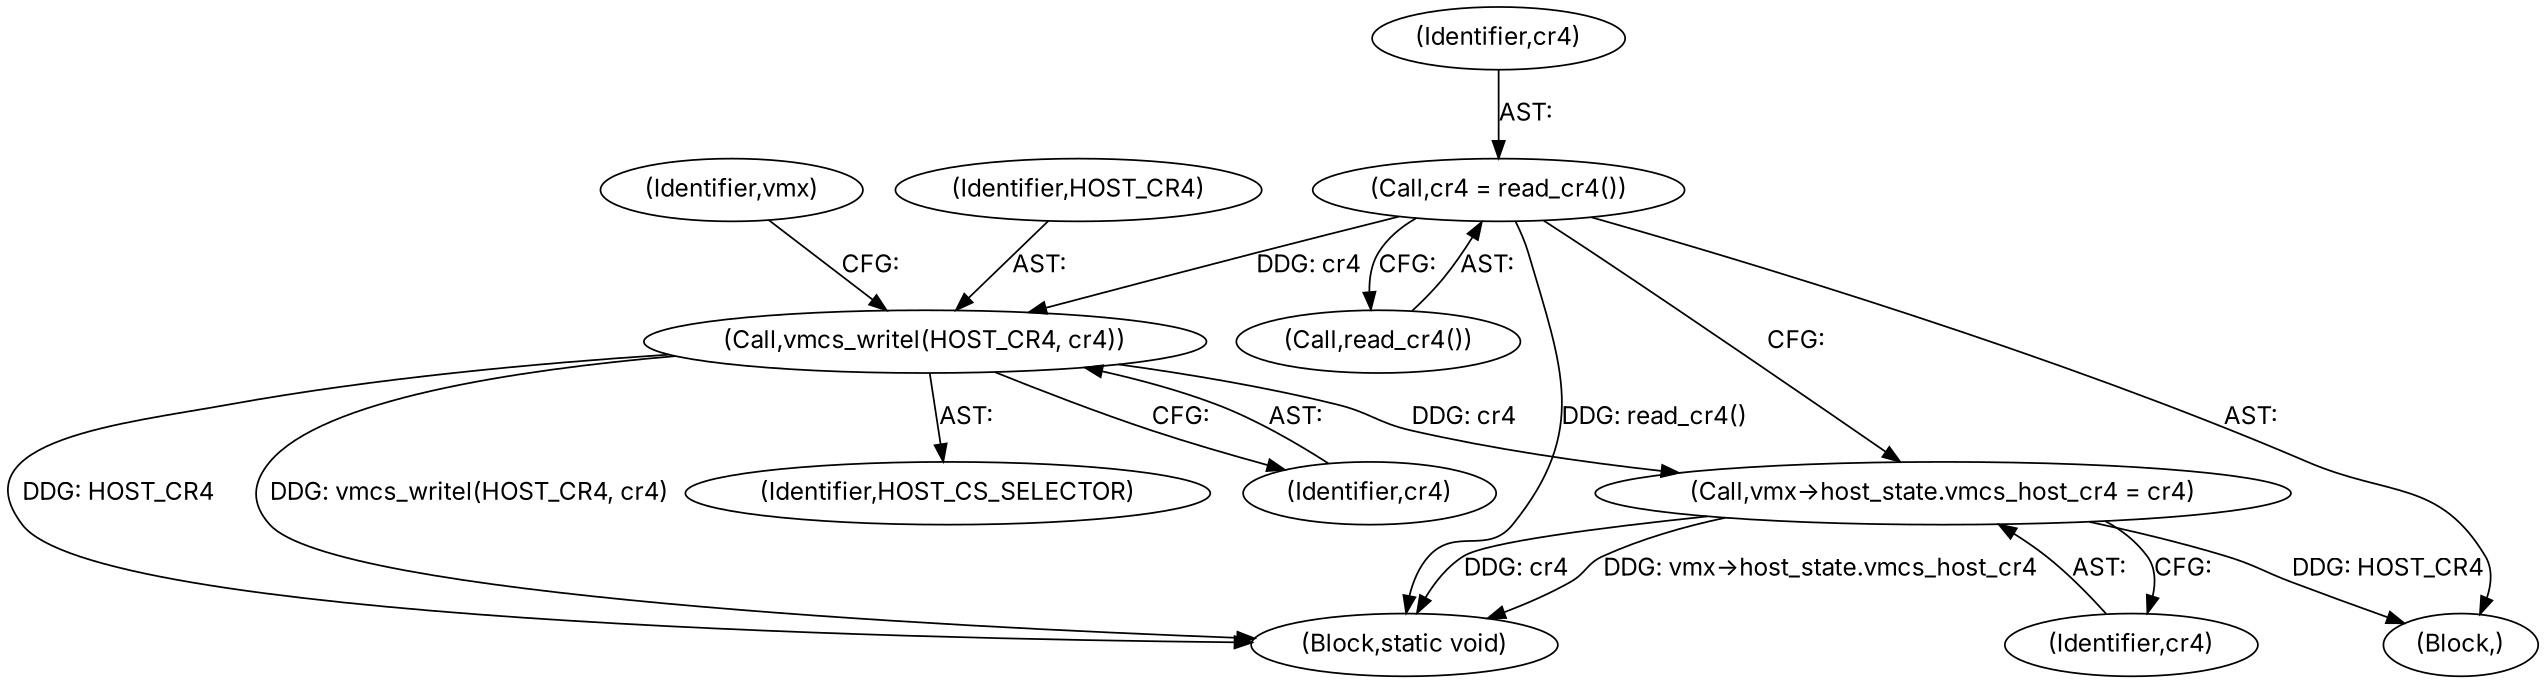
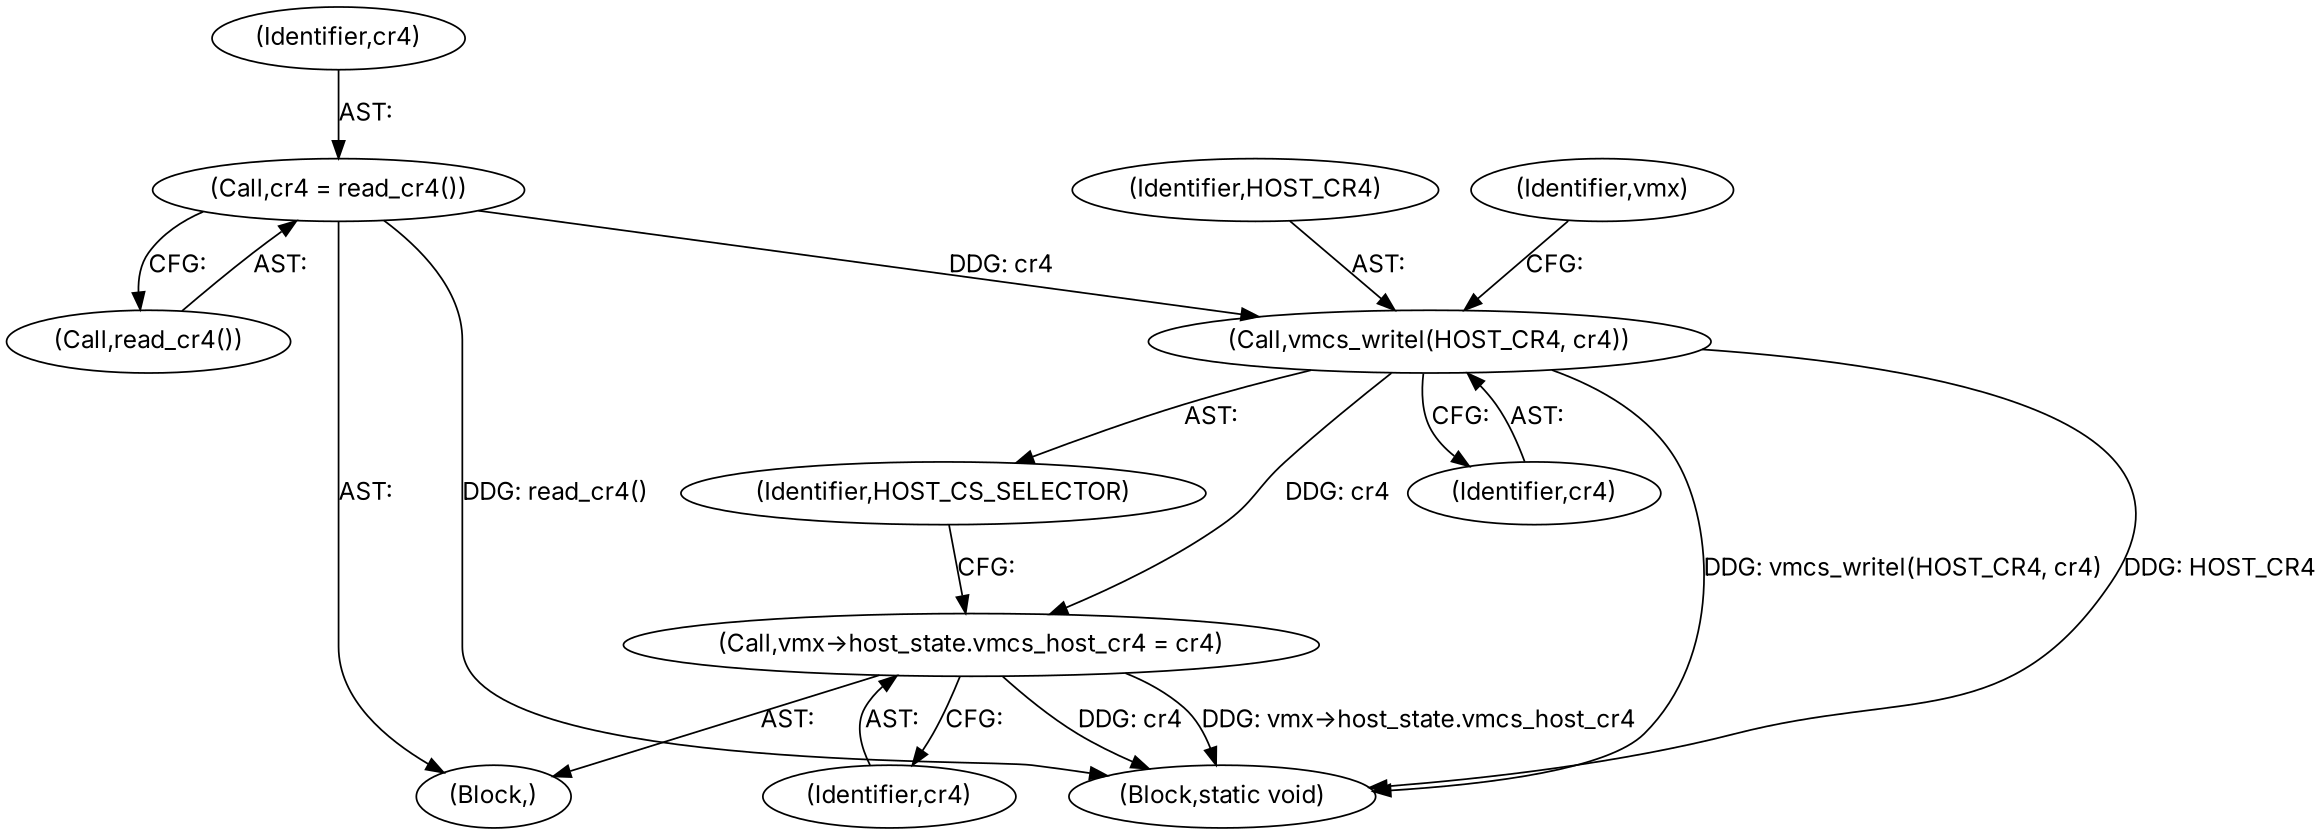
edge "(Call,cr4 = read_cr4())" -> "(Call,vmx->host_state.vmcs_host_cr4 = cr4)": now "(Identifier,HOST_CS_SELECTOR)" -> "(Call,vmx->host_state.vmcs_host_cr4 = cr4)"
edge "(Call,vmx->host_state.vmcs_host_cr4 = cr4)" -> "(Block,)": label "DDG: HOST_CR4" -> "AST: "
